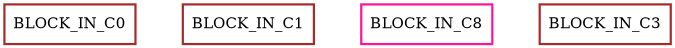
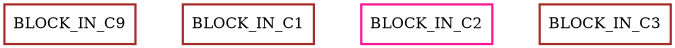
node "BLOCK_IN_C0": label "BLOCK_IN_C0" -> "BLOCK_IN_C9"
node "BLOCK_IN_C8": label "BLOCK_IN_C8" -> "BLOCK_IN_C2"
